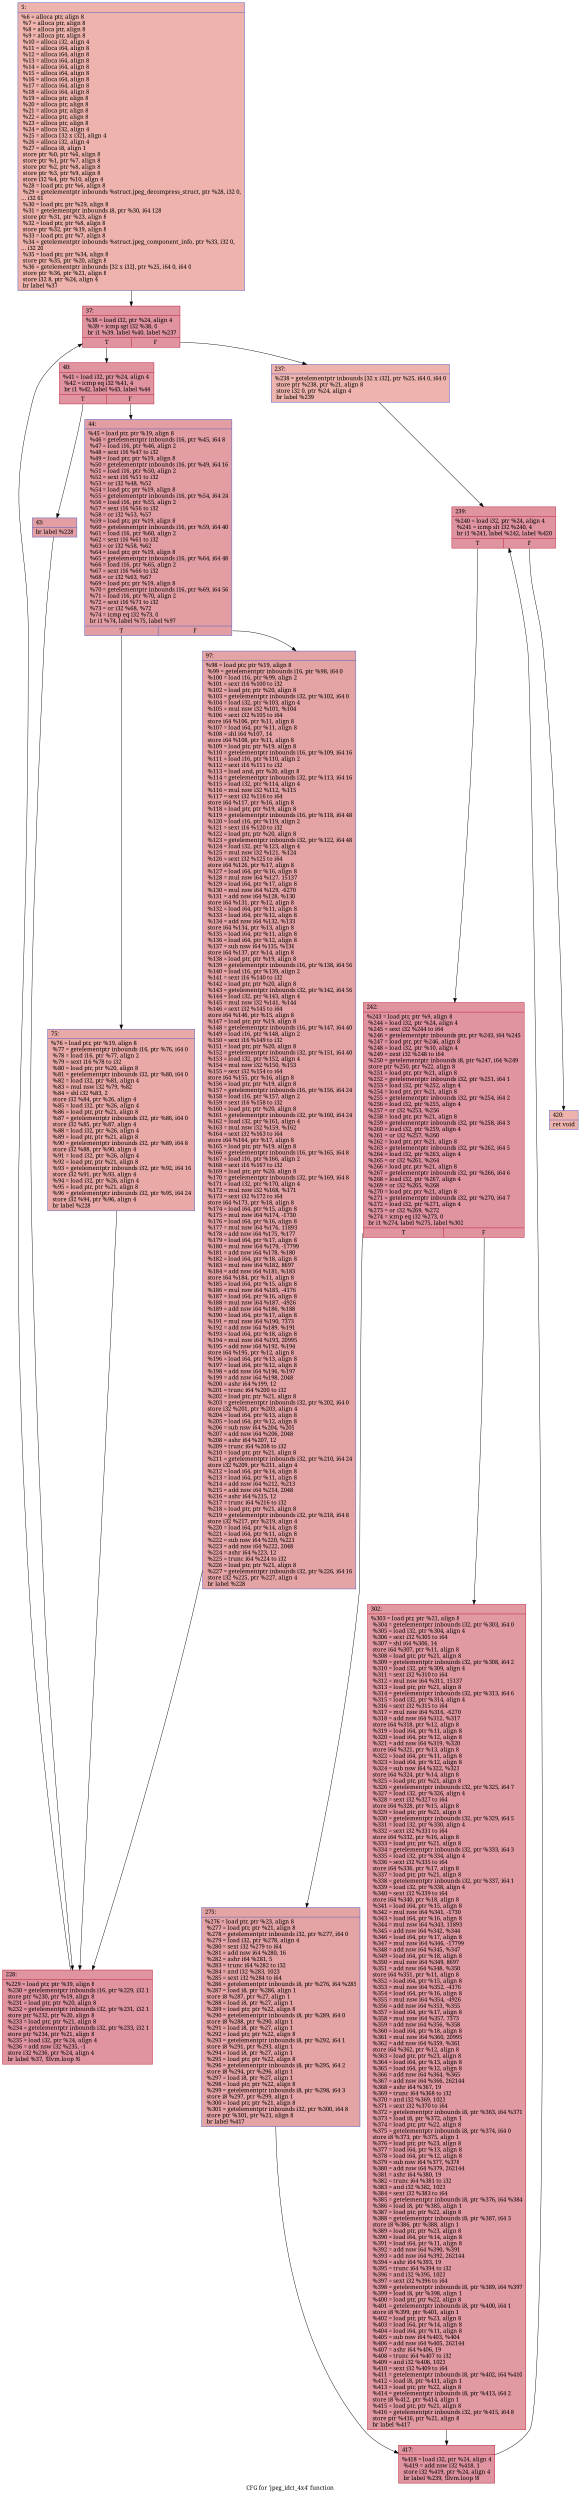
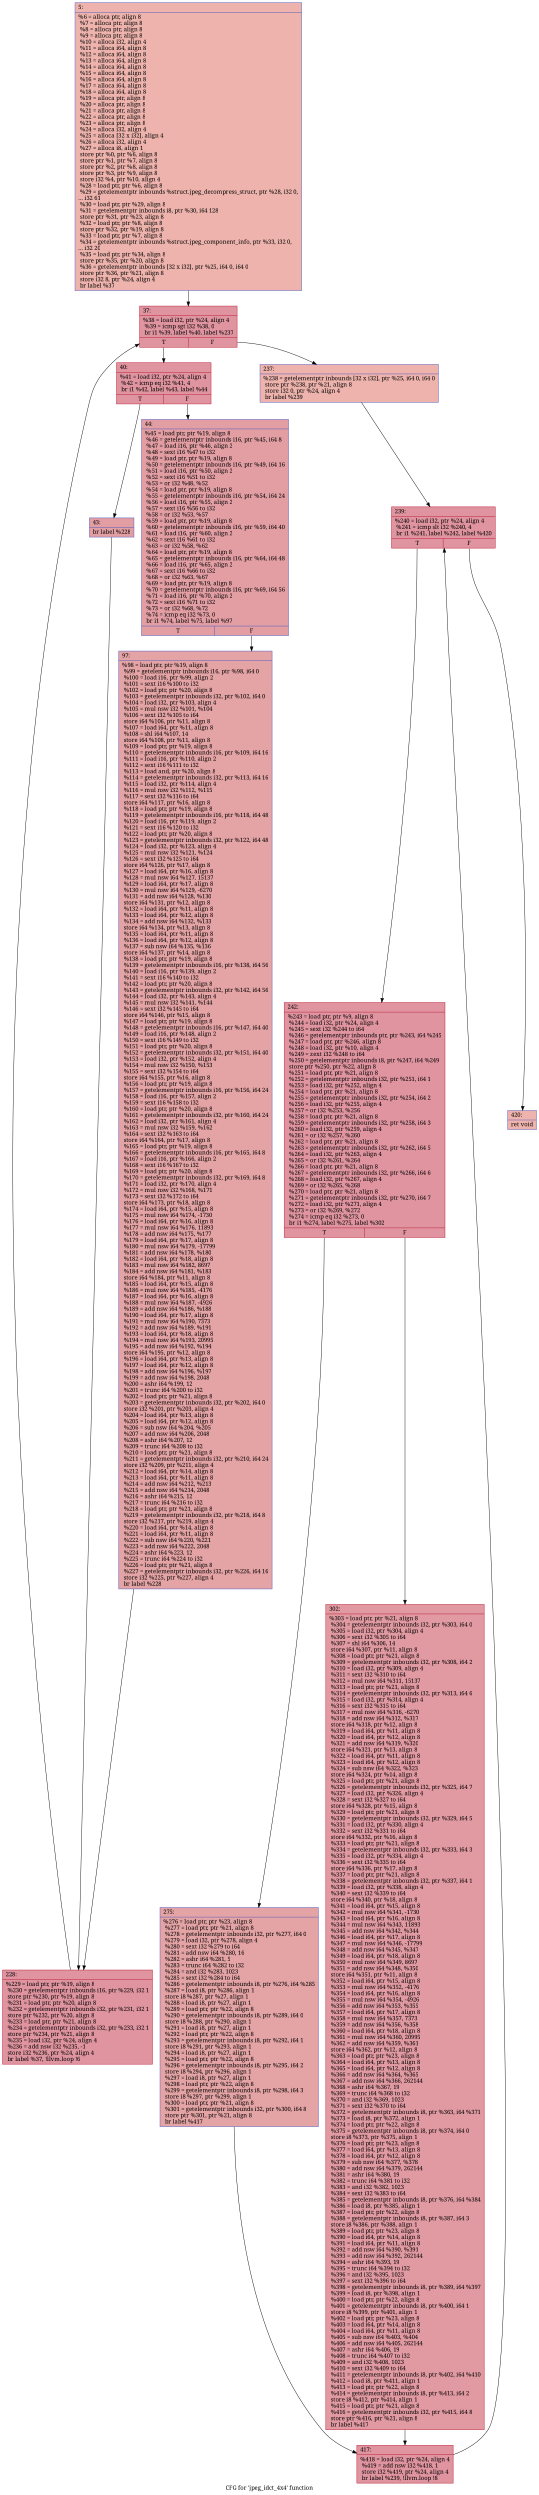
node "75:": removed
